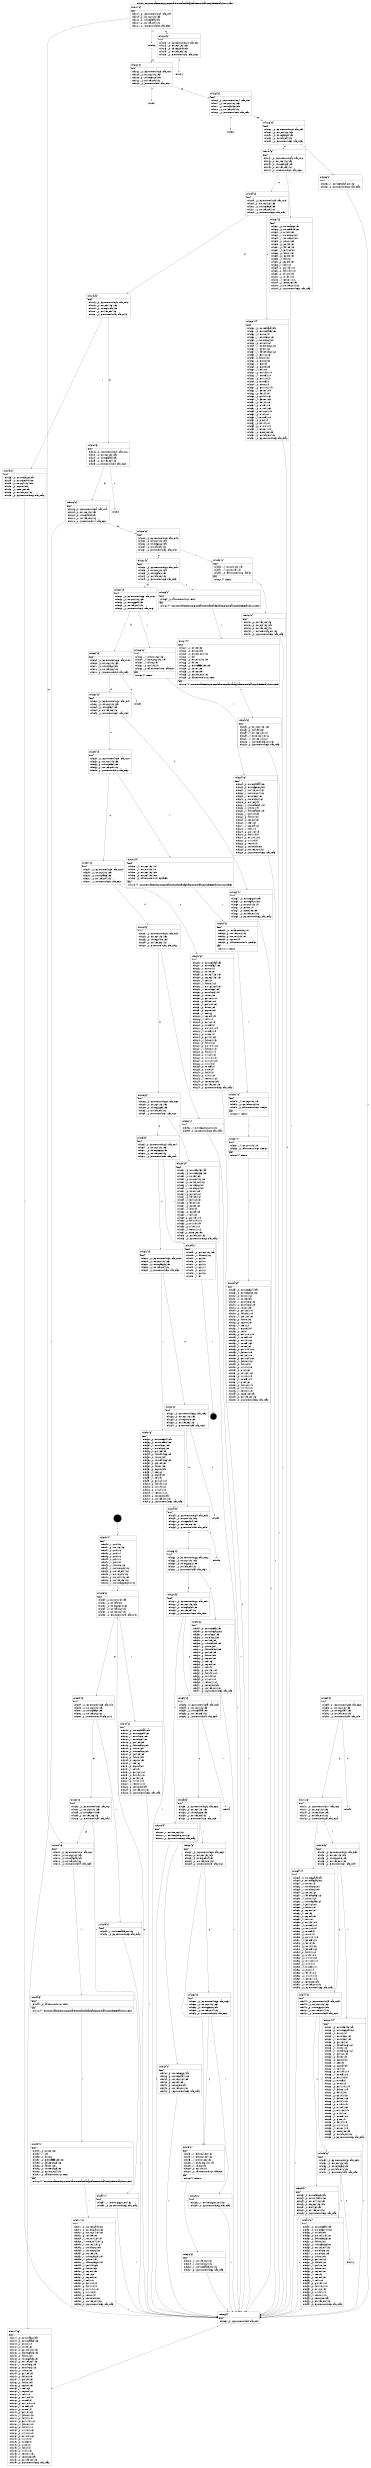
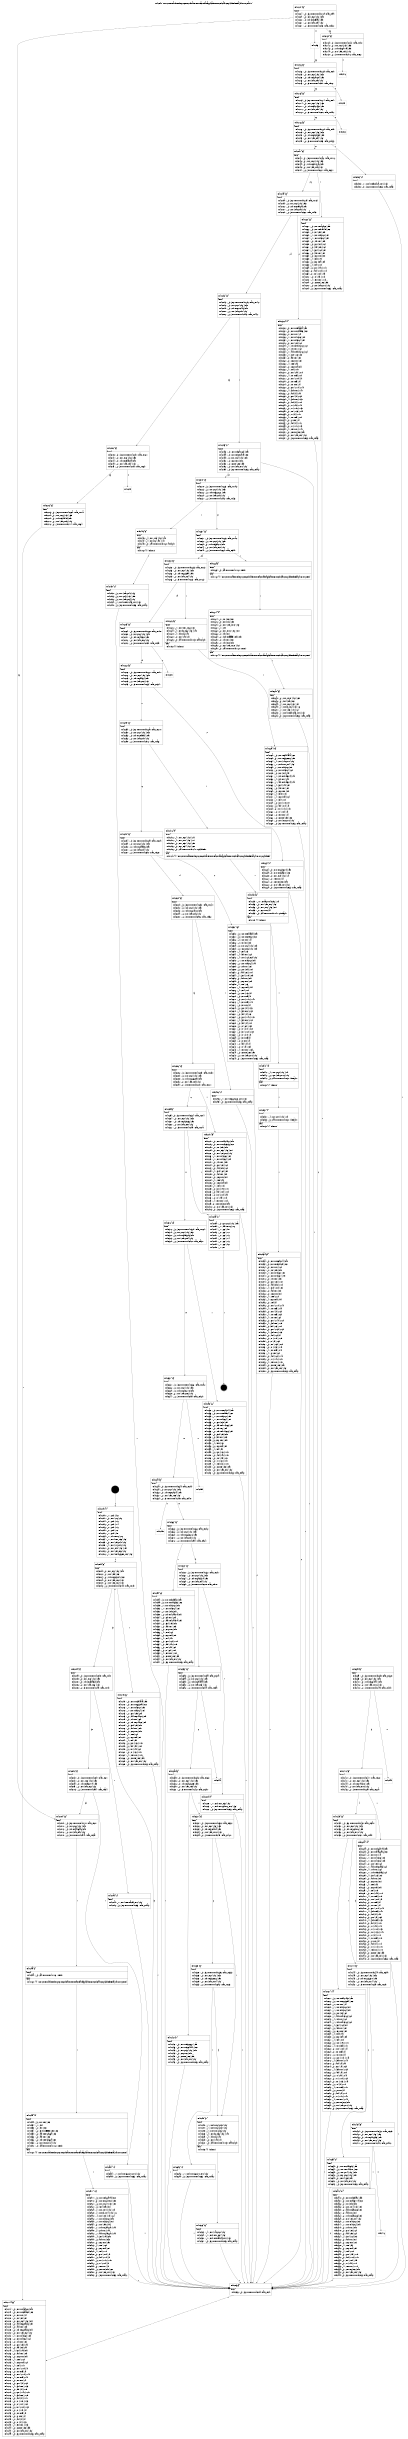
edge "0x402205 [25]" -> "0x40221e [25]": now "0x4024d5 [27]" -> "0x40221e [25]"
